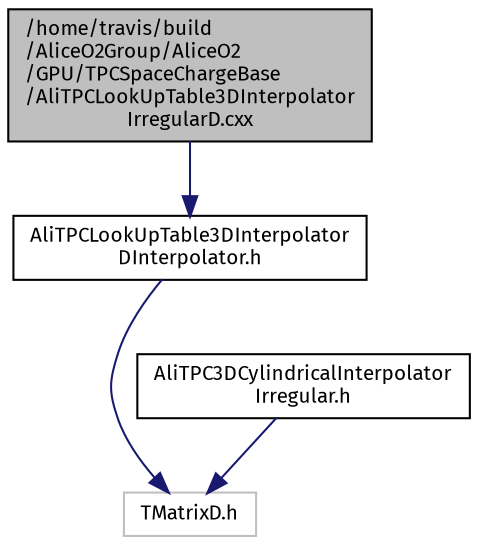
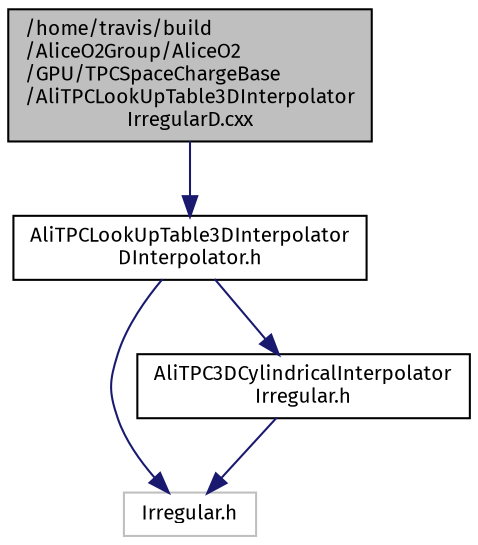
edge "AliTPCLookUpTable3DInterpolator DInterpolator.h" -> "AliTPC3DCylindricalInterpolator Irregular.h": added
node "TMatrixD.h": label "TMatrixD.h" -> "Irregular.h"
